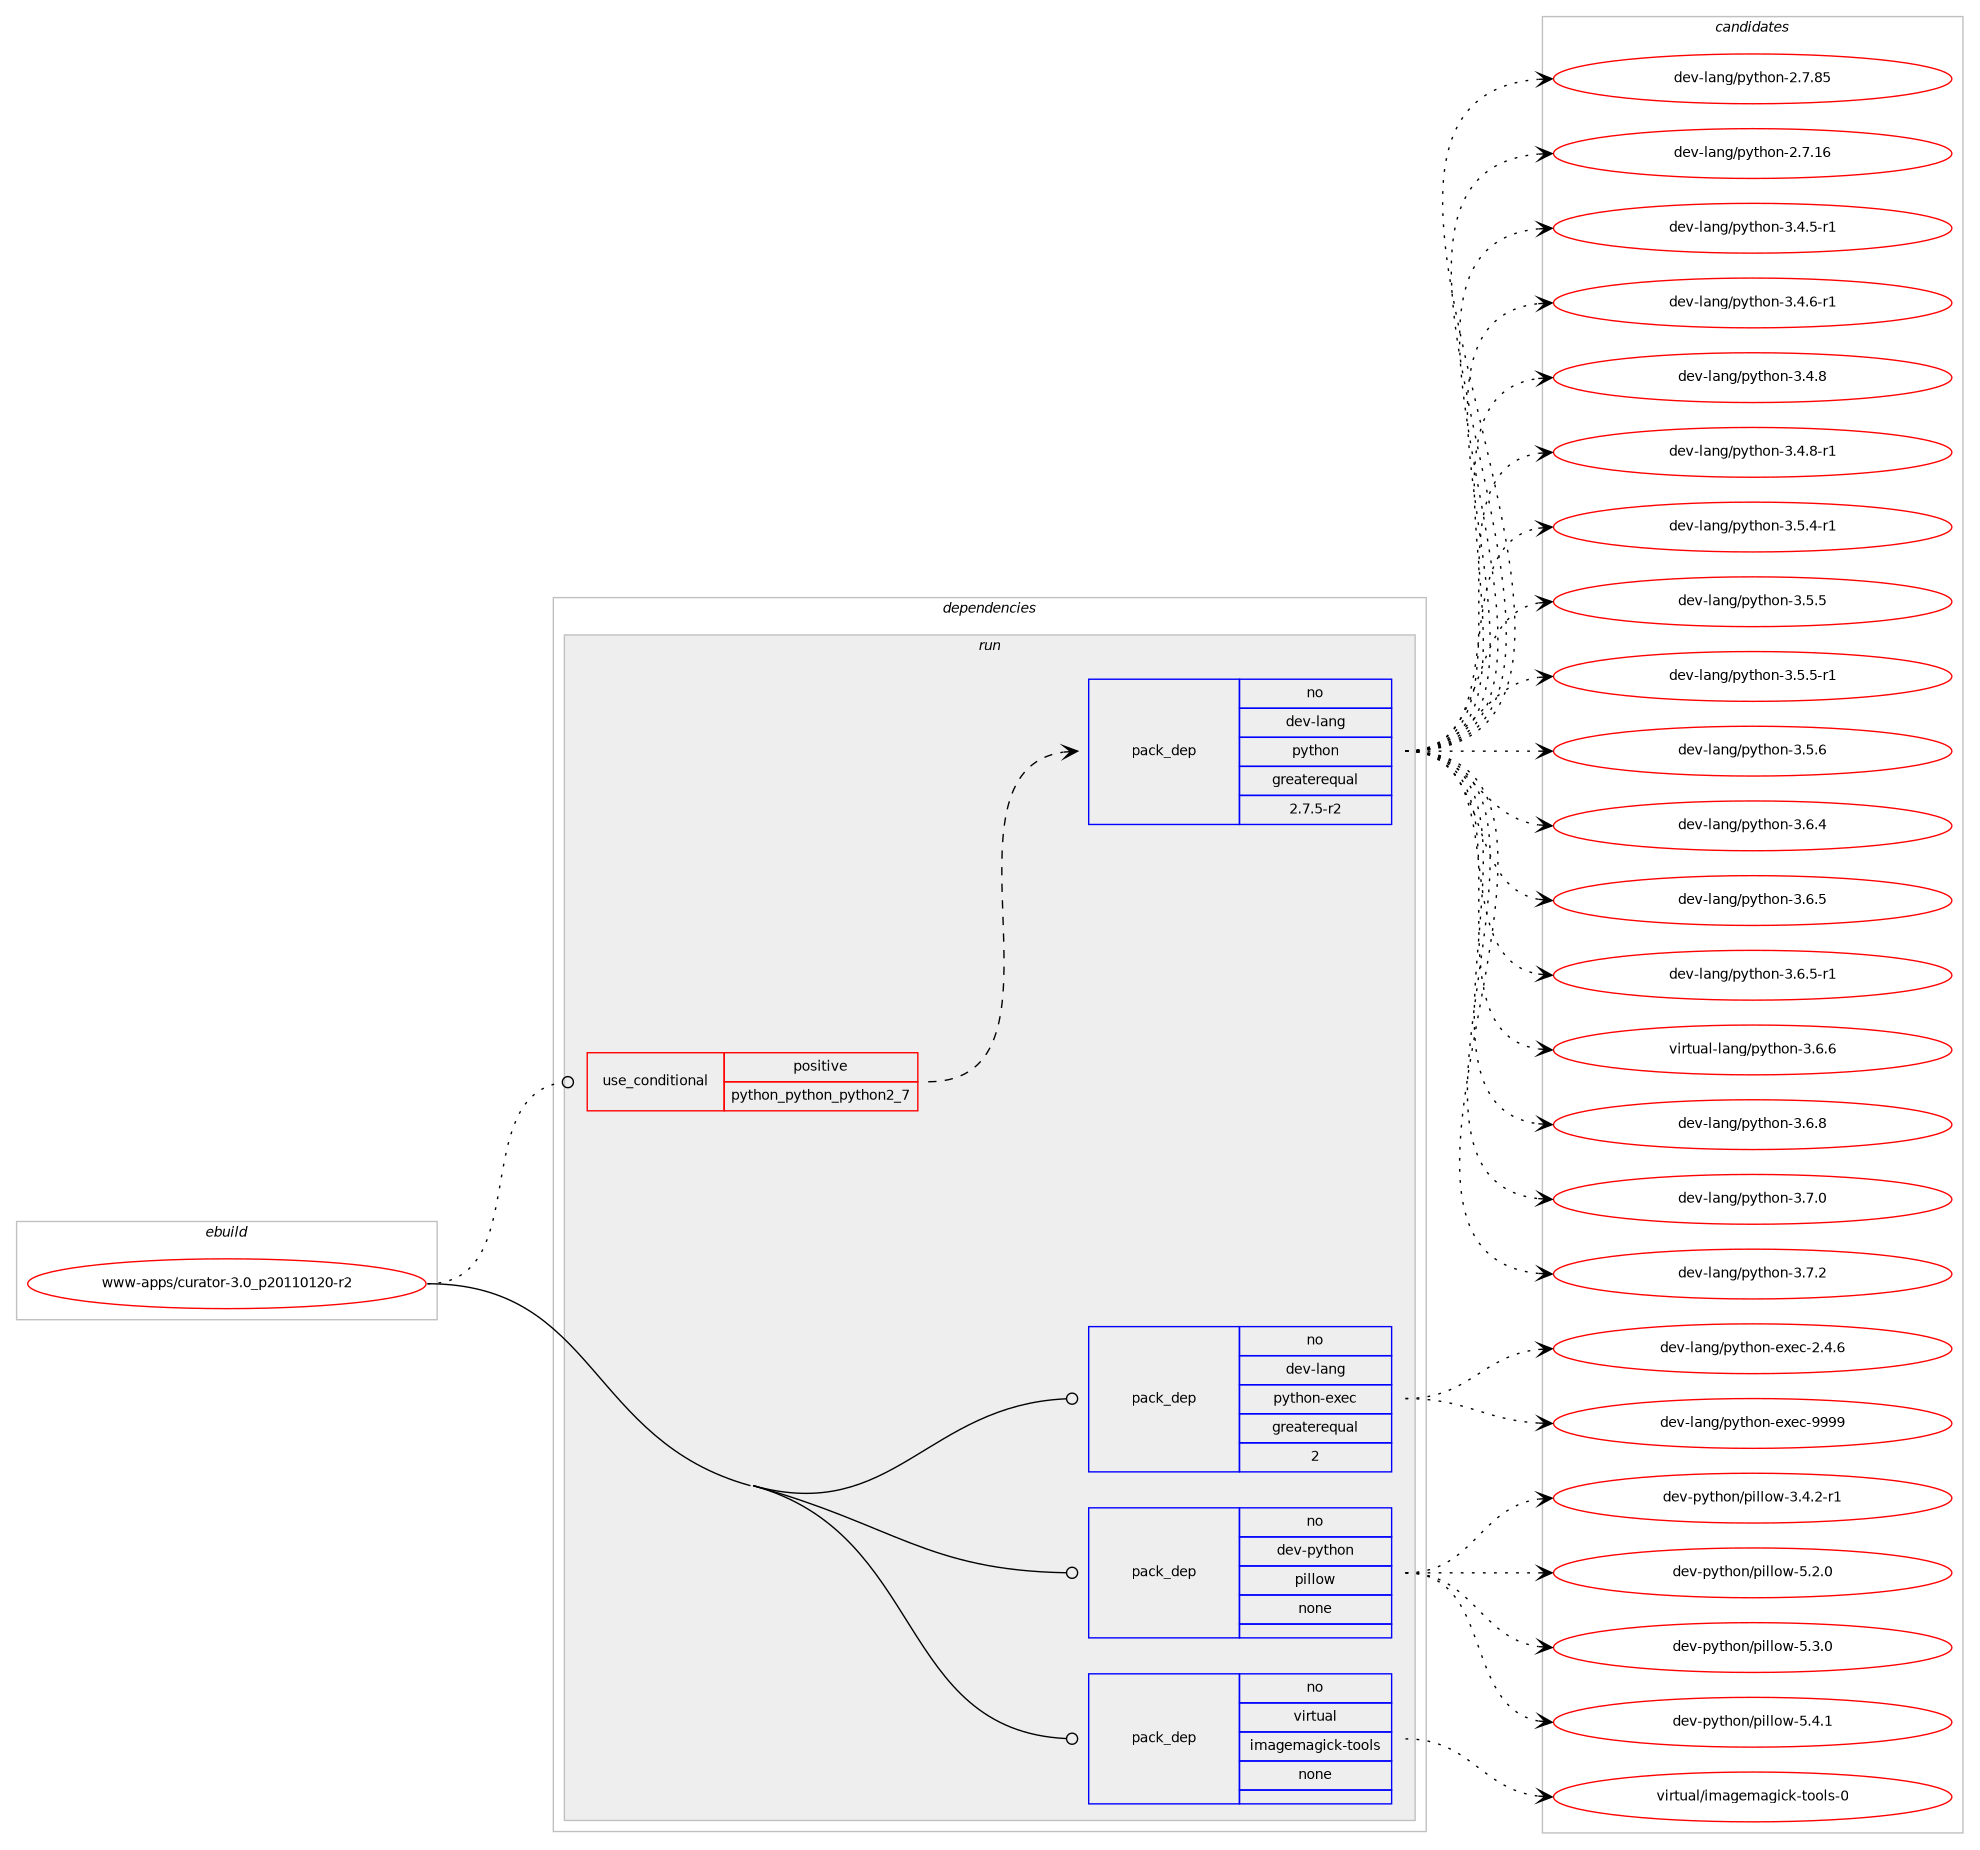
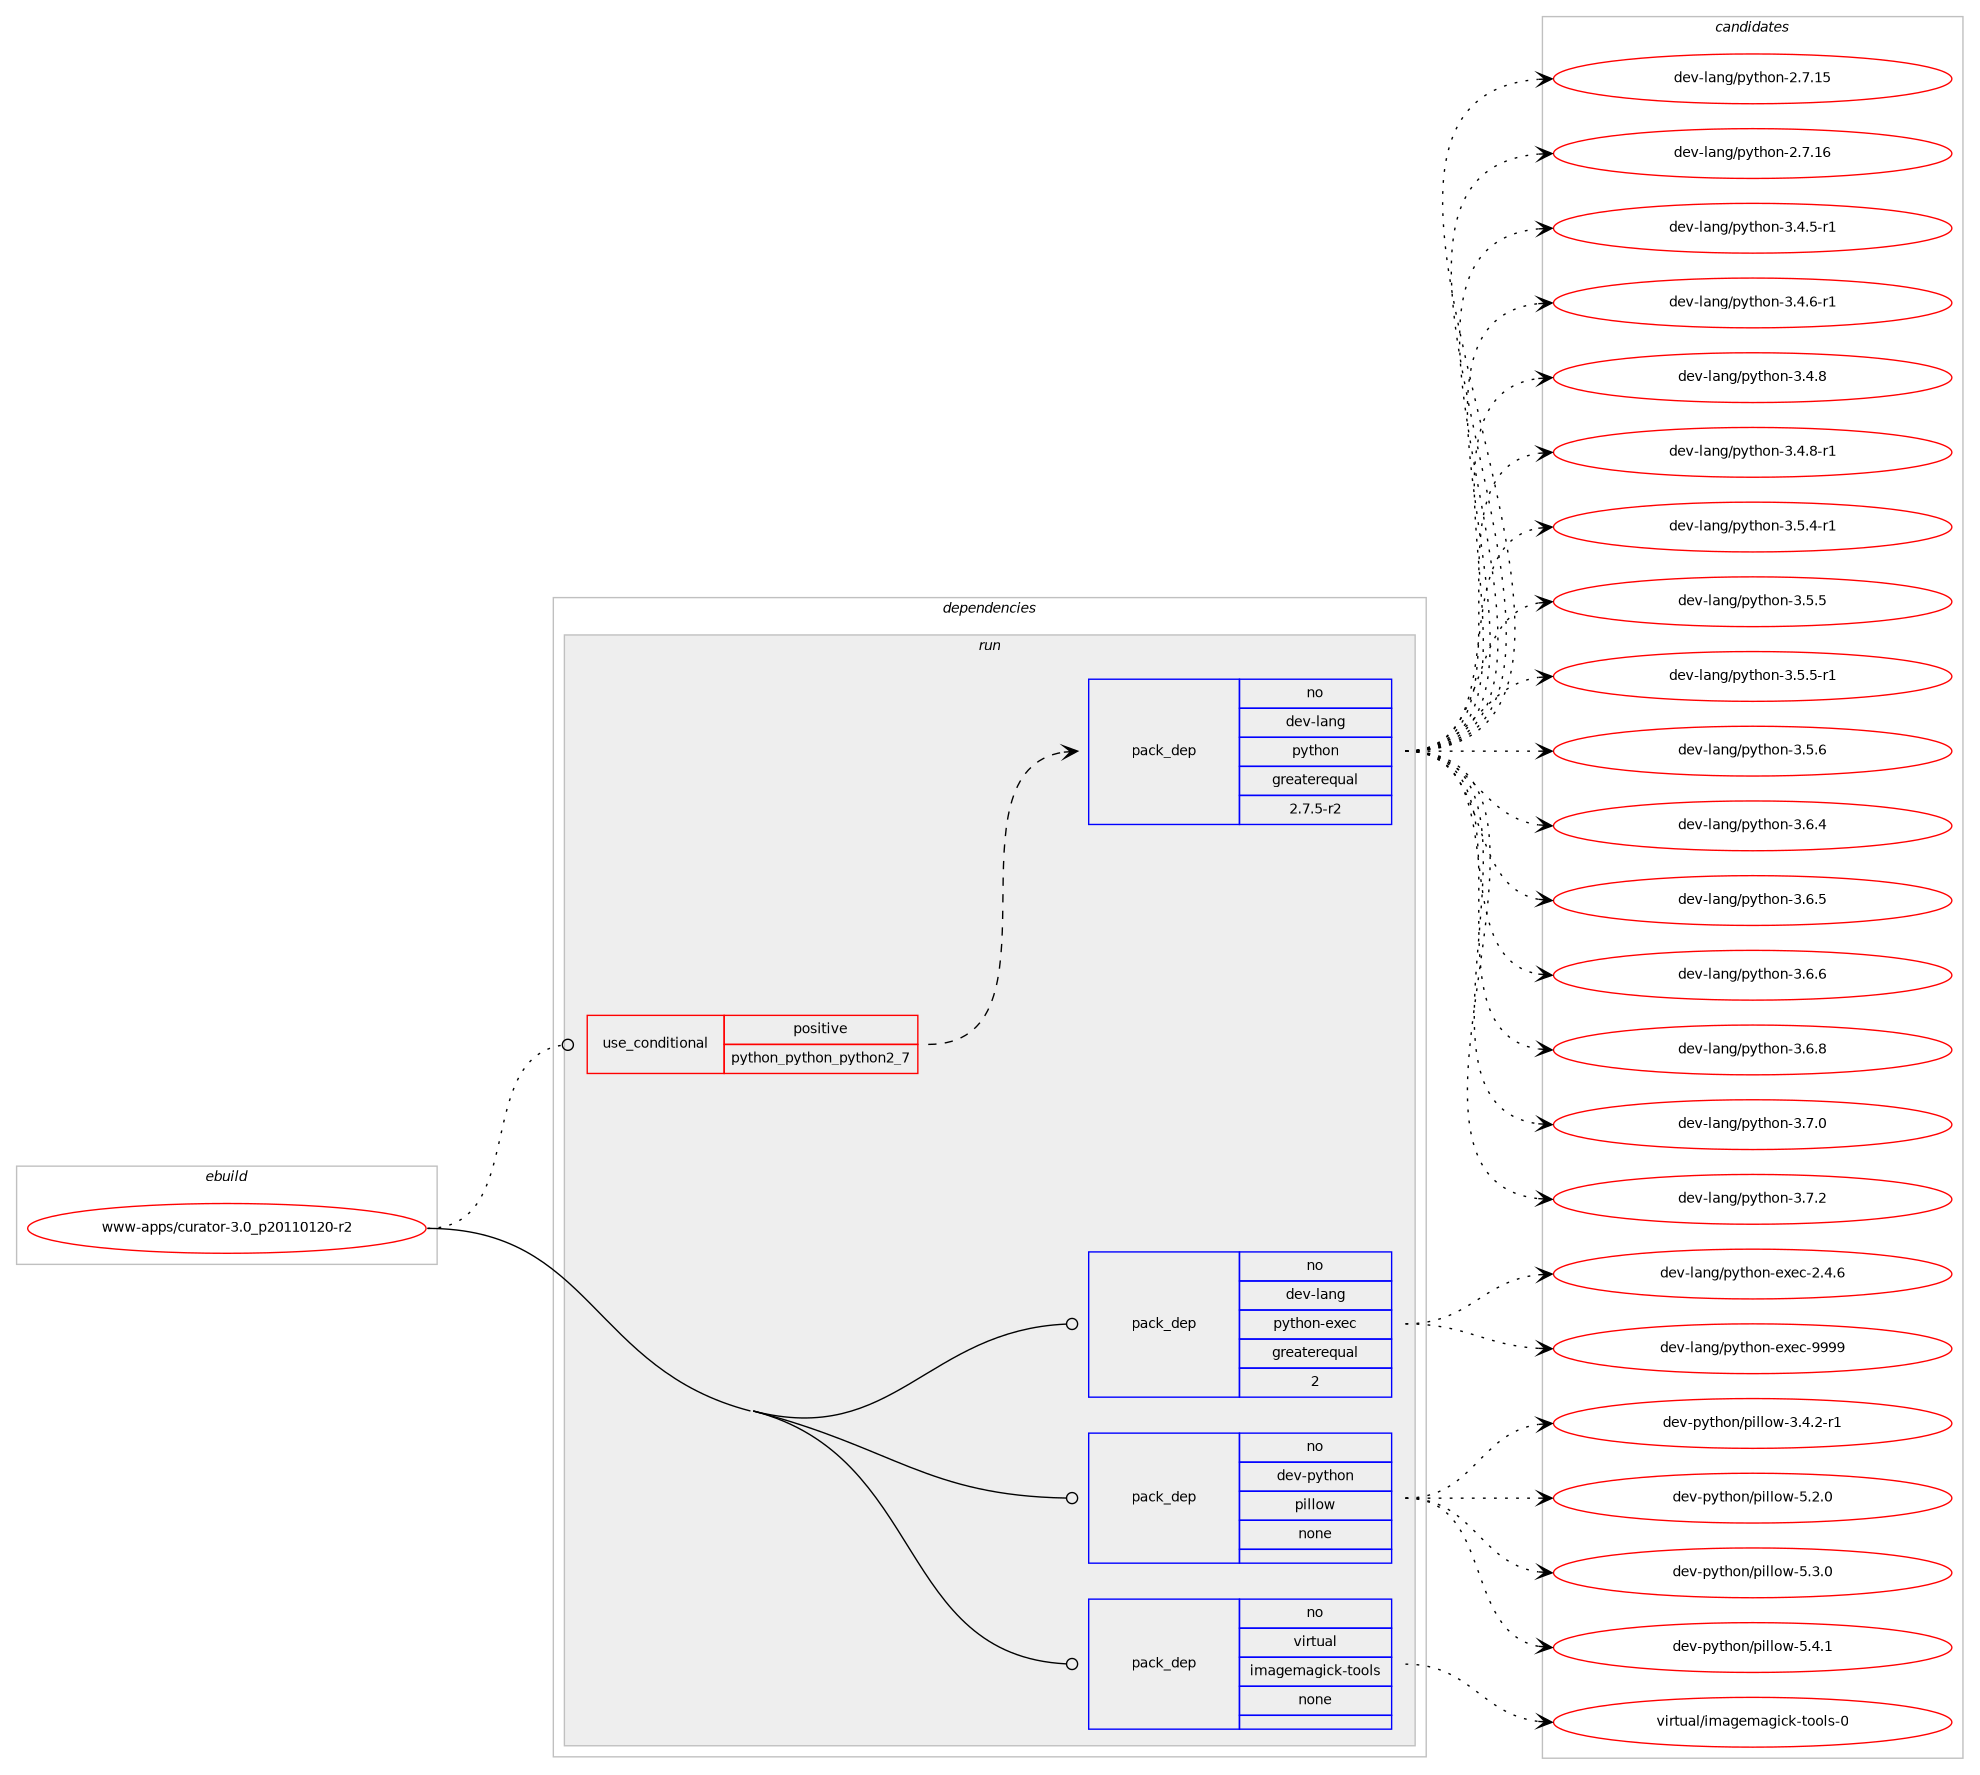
node "dev-lang/python-2.7.85": label "dev-lang/python-2.7.85" -> "dev-lang/python-2.7.15"
node "dev-lang/python-3.6.5-r1": removed
node "virtual-lang/python-3.6.6": label "virtual-lang/python-3.6.6" -> "dev-lang/python-3.6.6"
